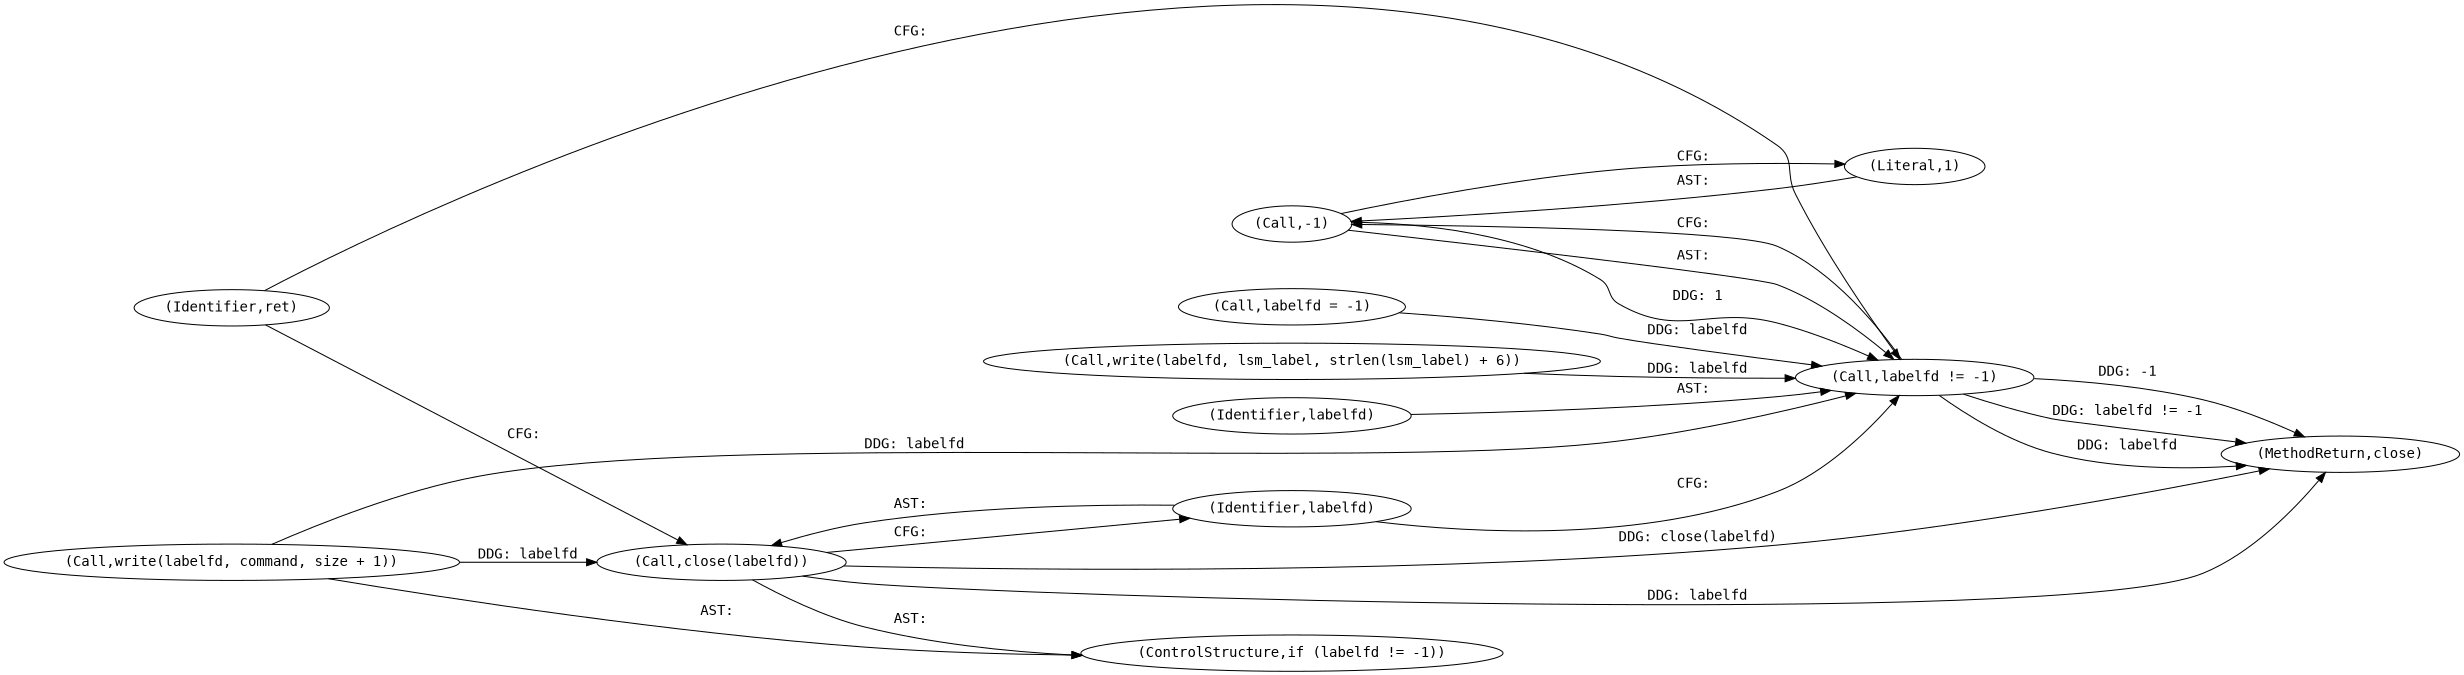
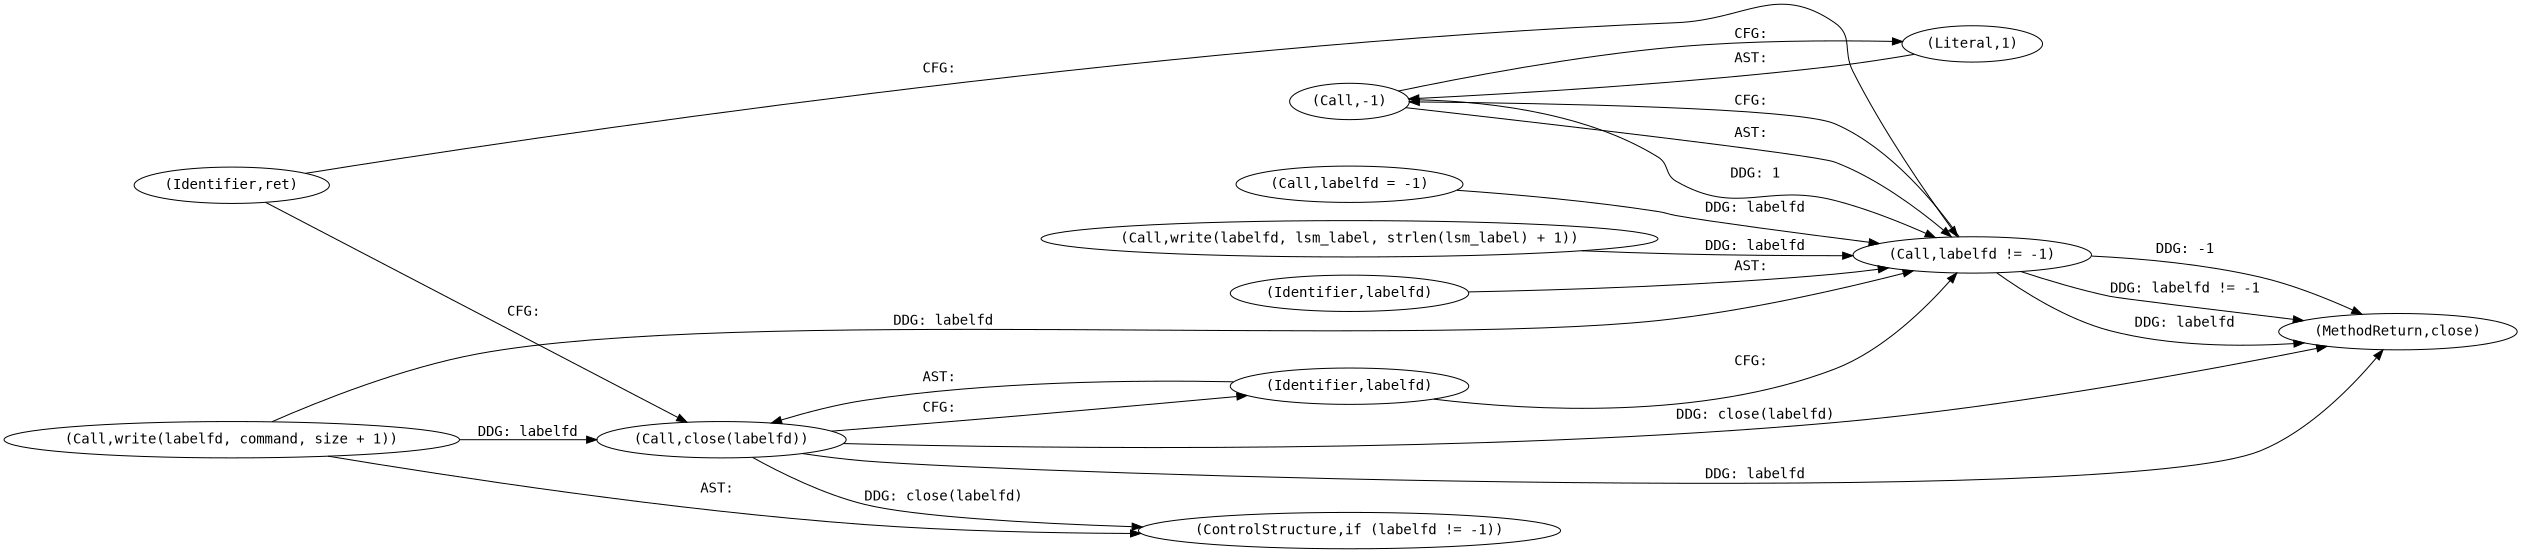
node "(Call,write(labelfd, lsm_label, strlen(lsm_label) + 6))": label "(Call,write(labelfd, lsm_label, strlen(lsm_label) + 6))" -> "(Call,write(labelfd, lsm_label, strlen(lsm_label) + 1))"
edge "(Call,close(labelfd))" -> "(ControlStructure,if (labelfd != -1))": label "AST: " -> "DDG: close(labelfd)"
